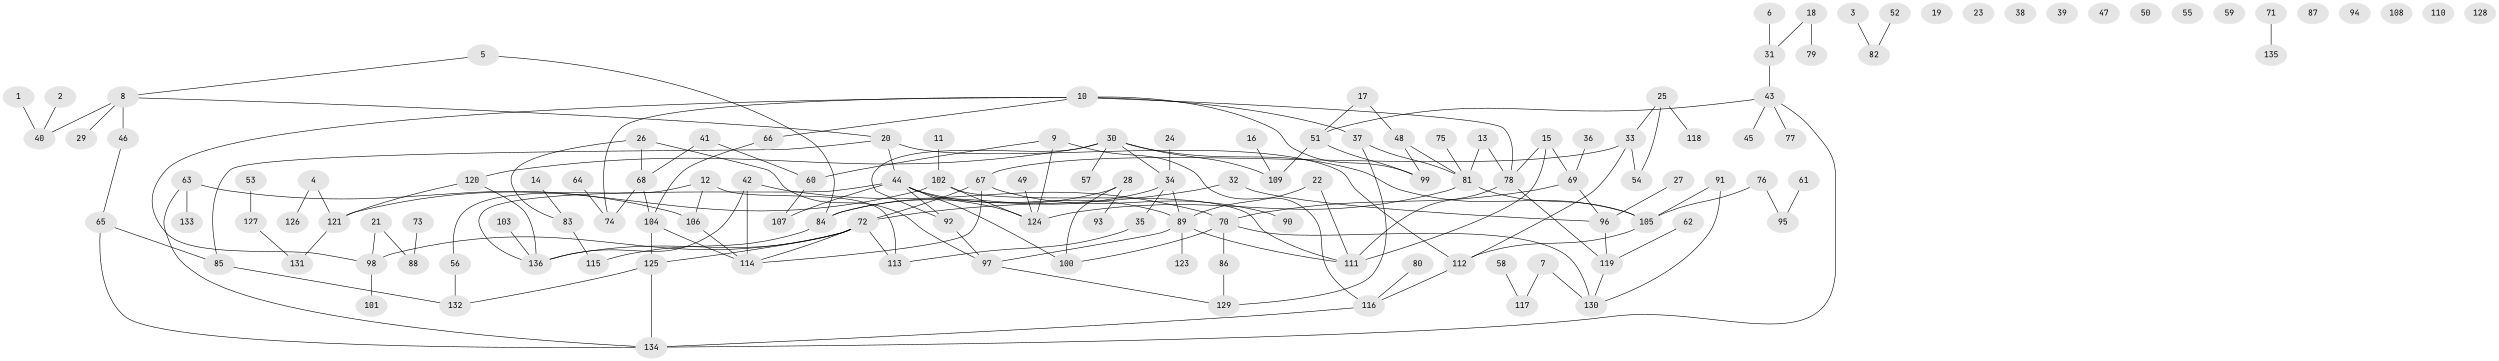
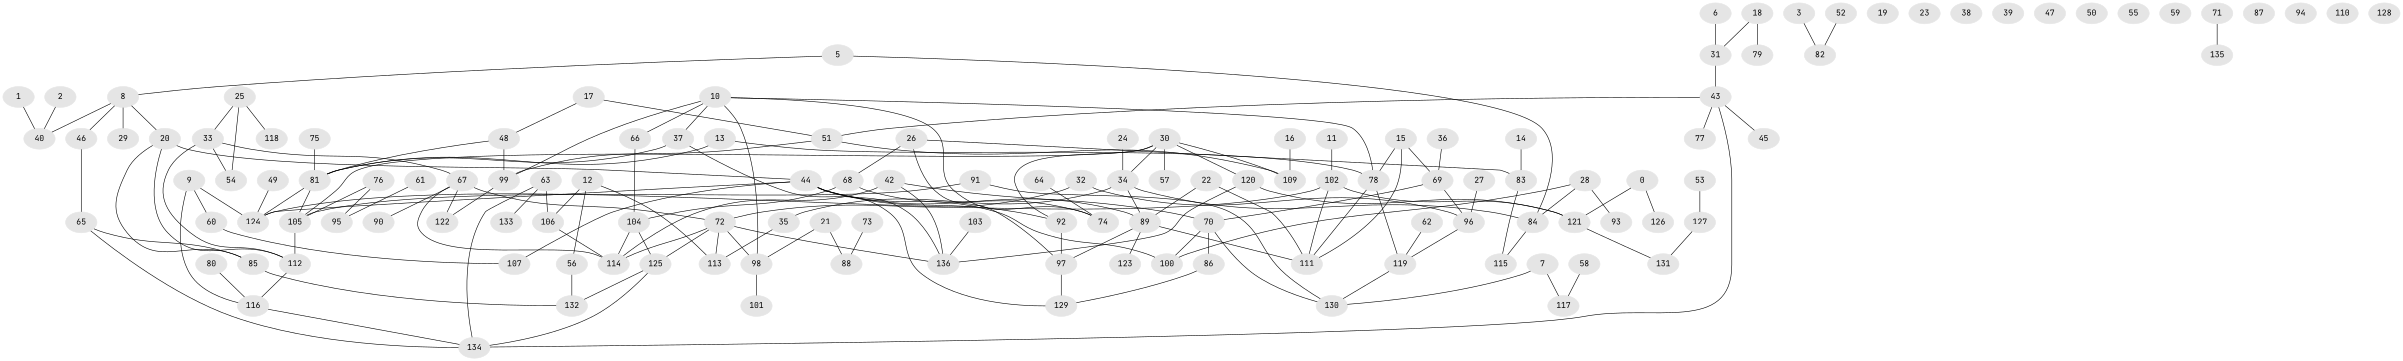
node "108": removed
node "41": removed
node "4": label "4" -> "0"
node "122": added
